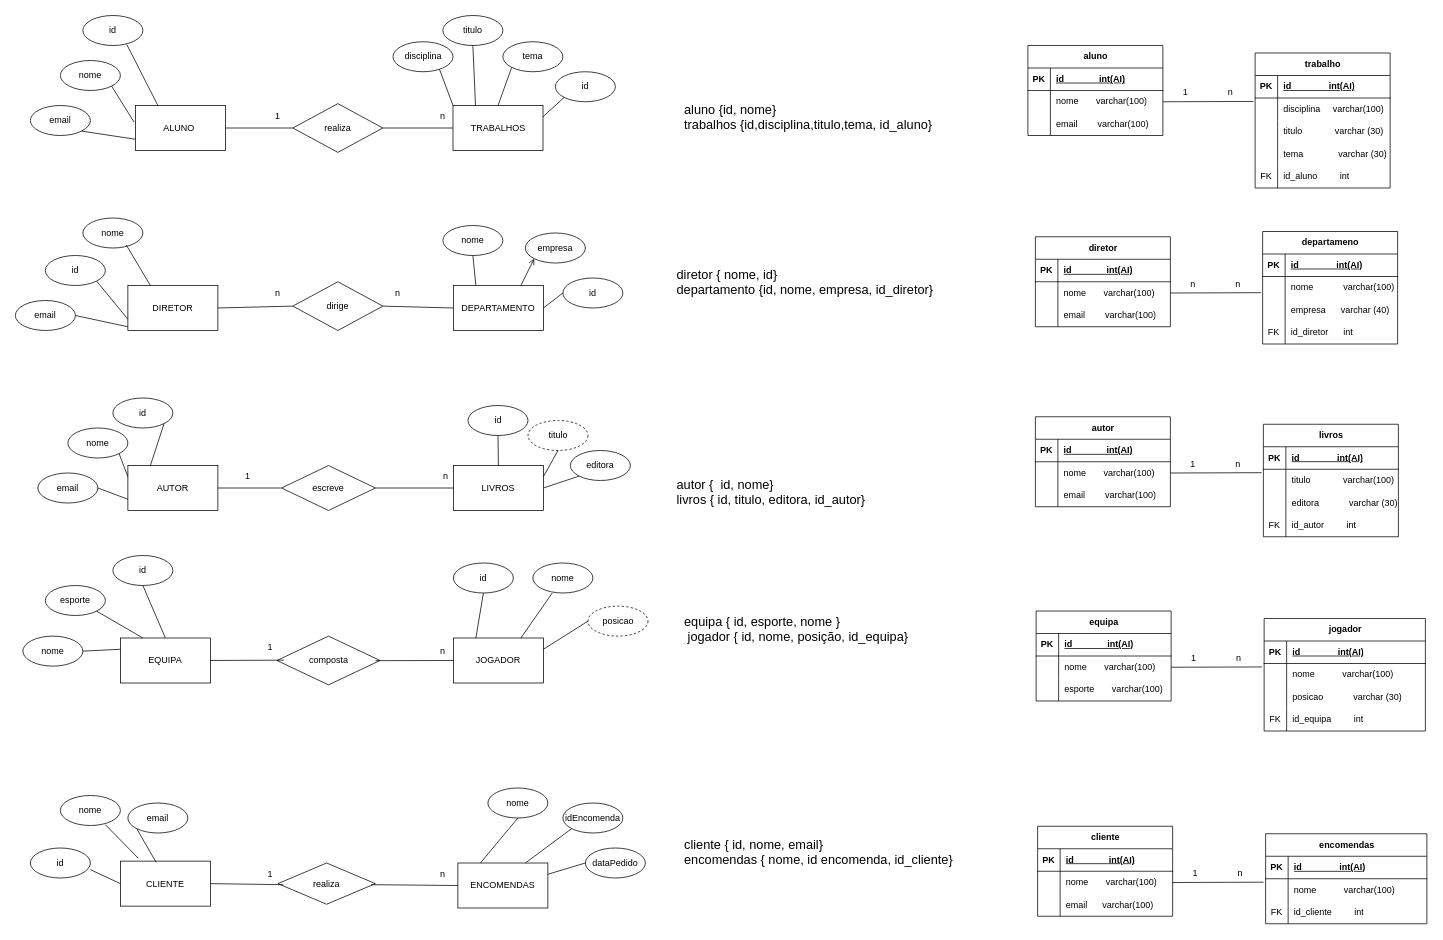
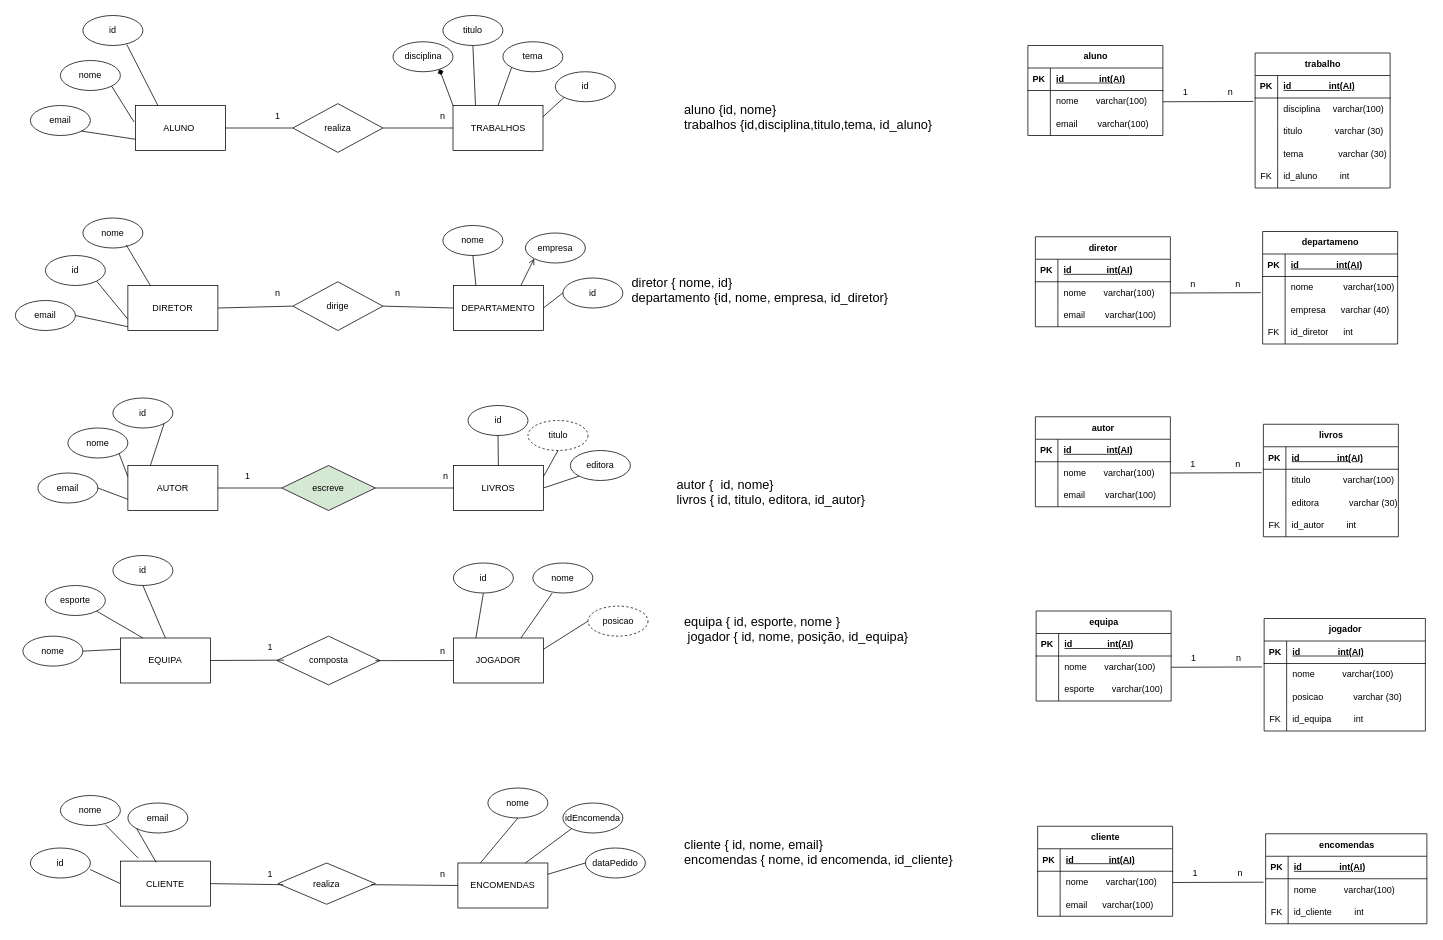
edge "disciplina" -- "TRABALHOS": arrowhead none -> diamond
node "diretor { nome, id} departamento {id, nome, empresa, id_diretor}": moved (810, 293) -> (765, 300)
node "escreve": fillcolor #ffffff -> #d5e8d4
